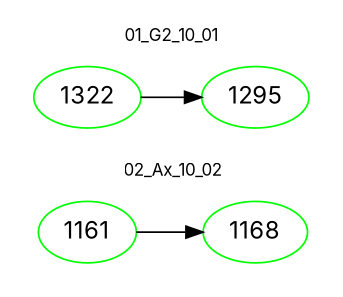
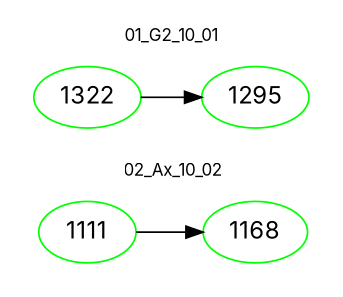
node "1161": label "1161" -> "1111"
